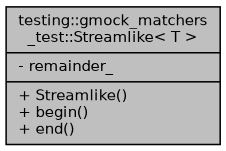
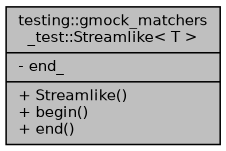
node "testing::gmock_matchers": text "- remainder_" -> "- end_"
